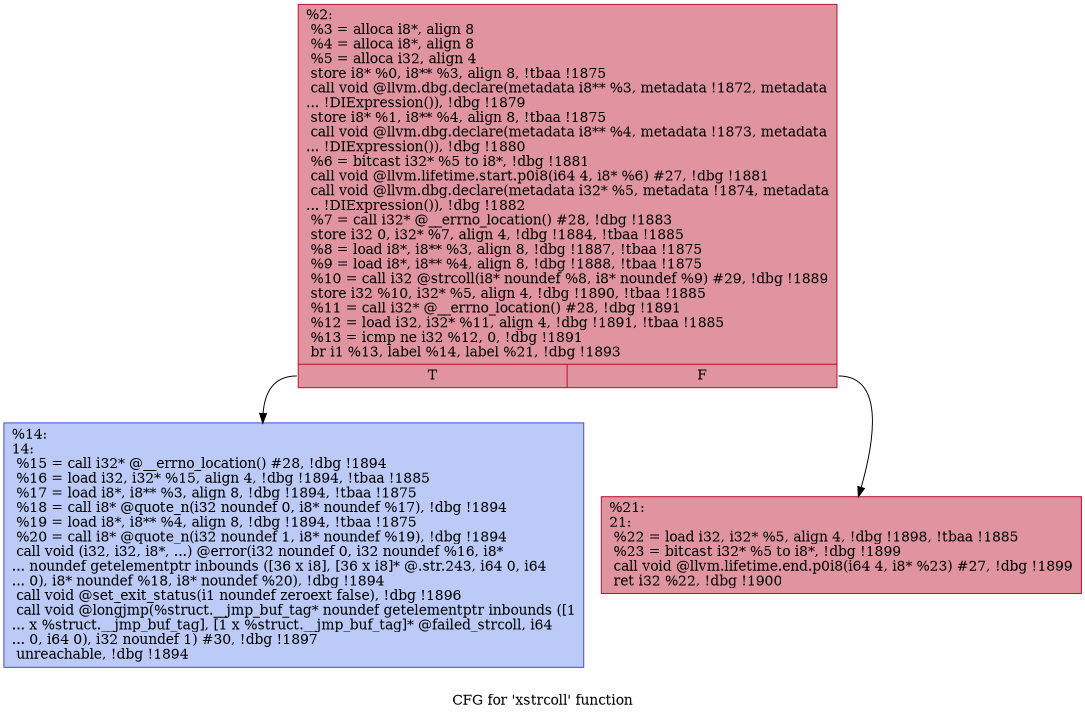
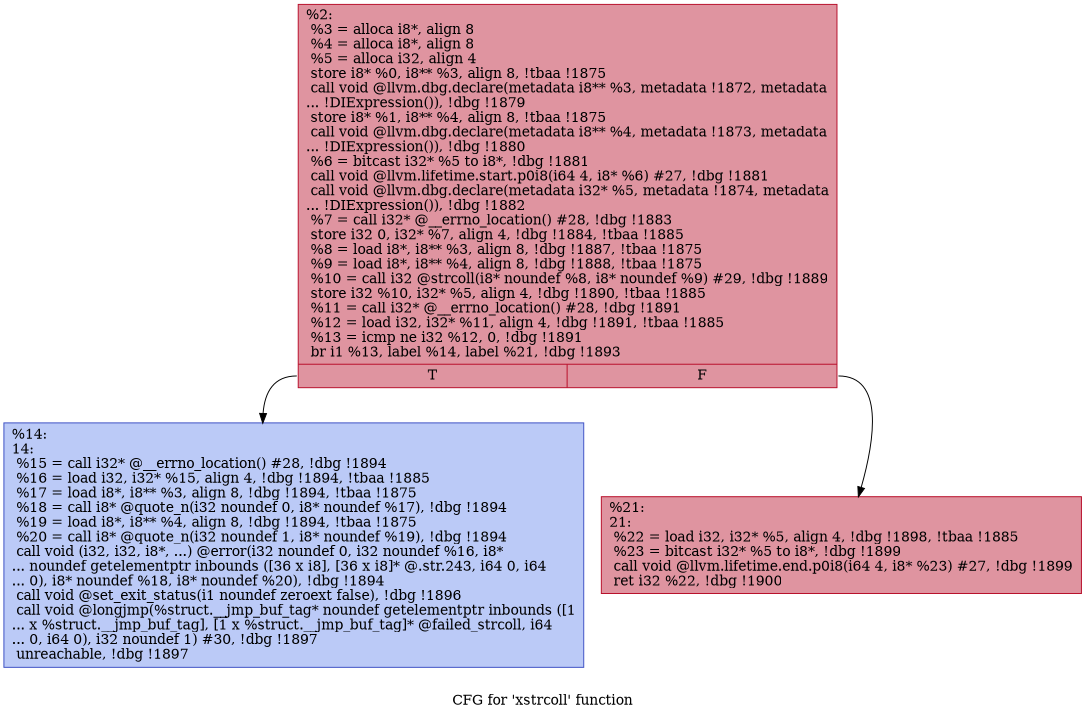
node "%14:": text "unreachable, !dbg !1894" -> "unreachable, !dbg !1897"
